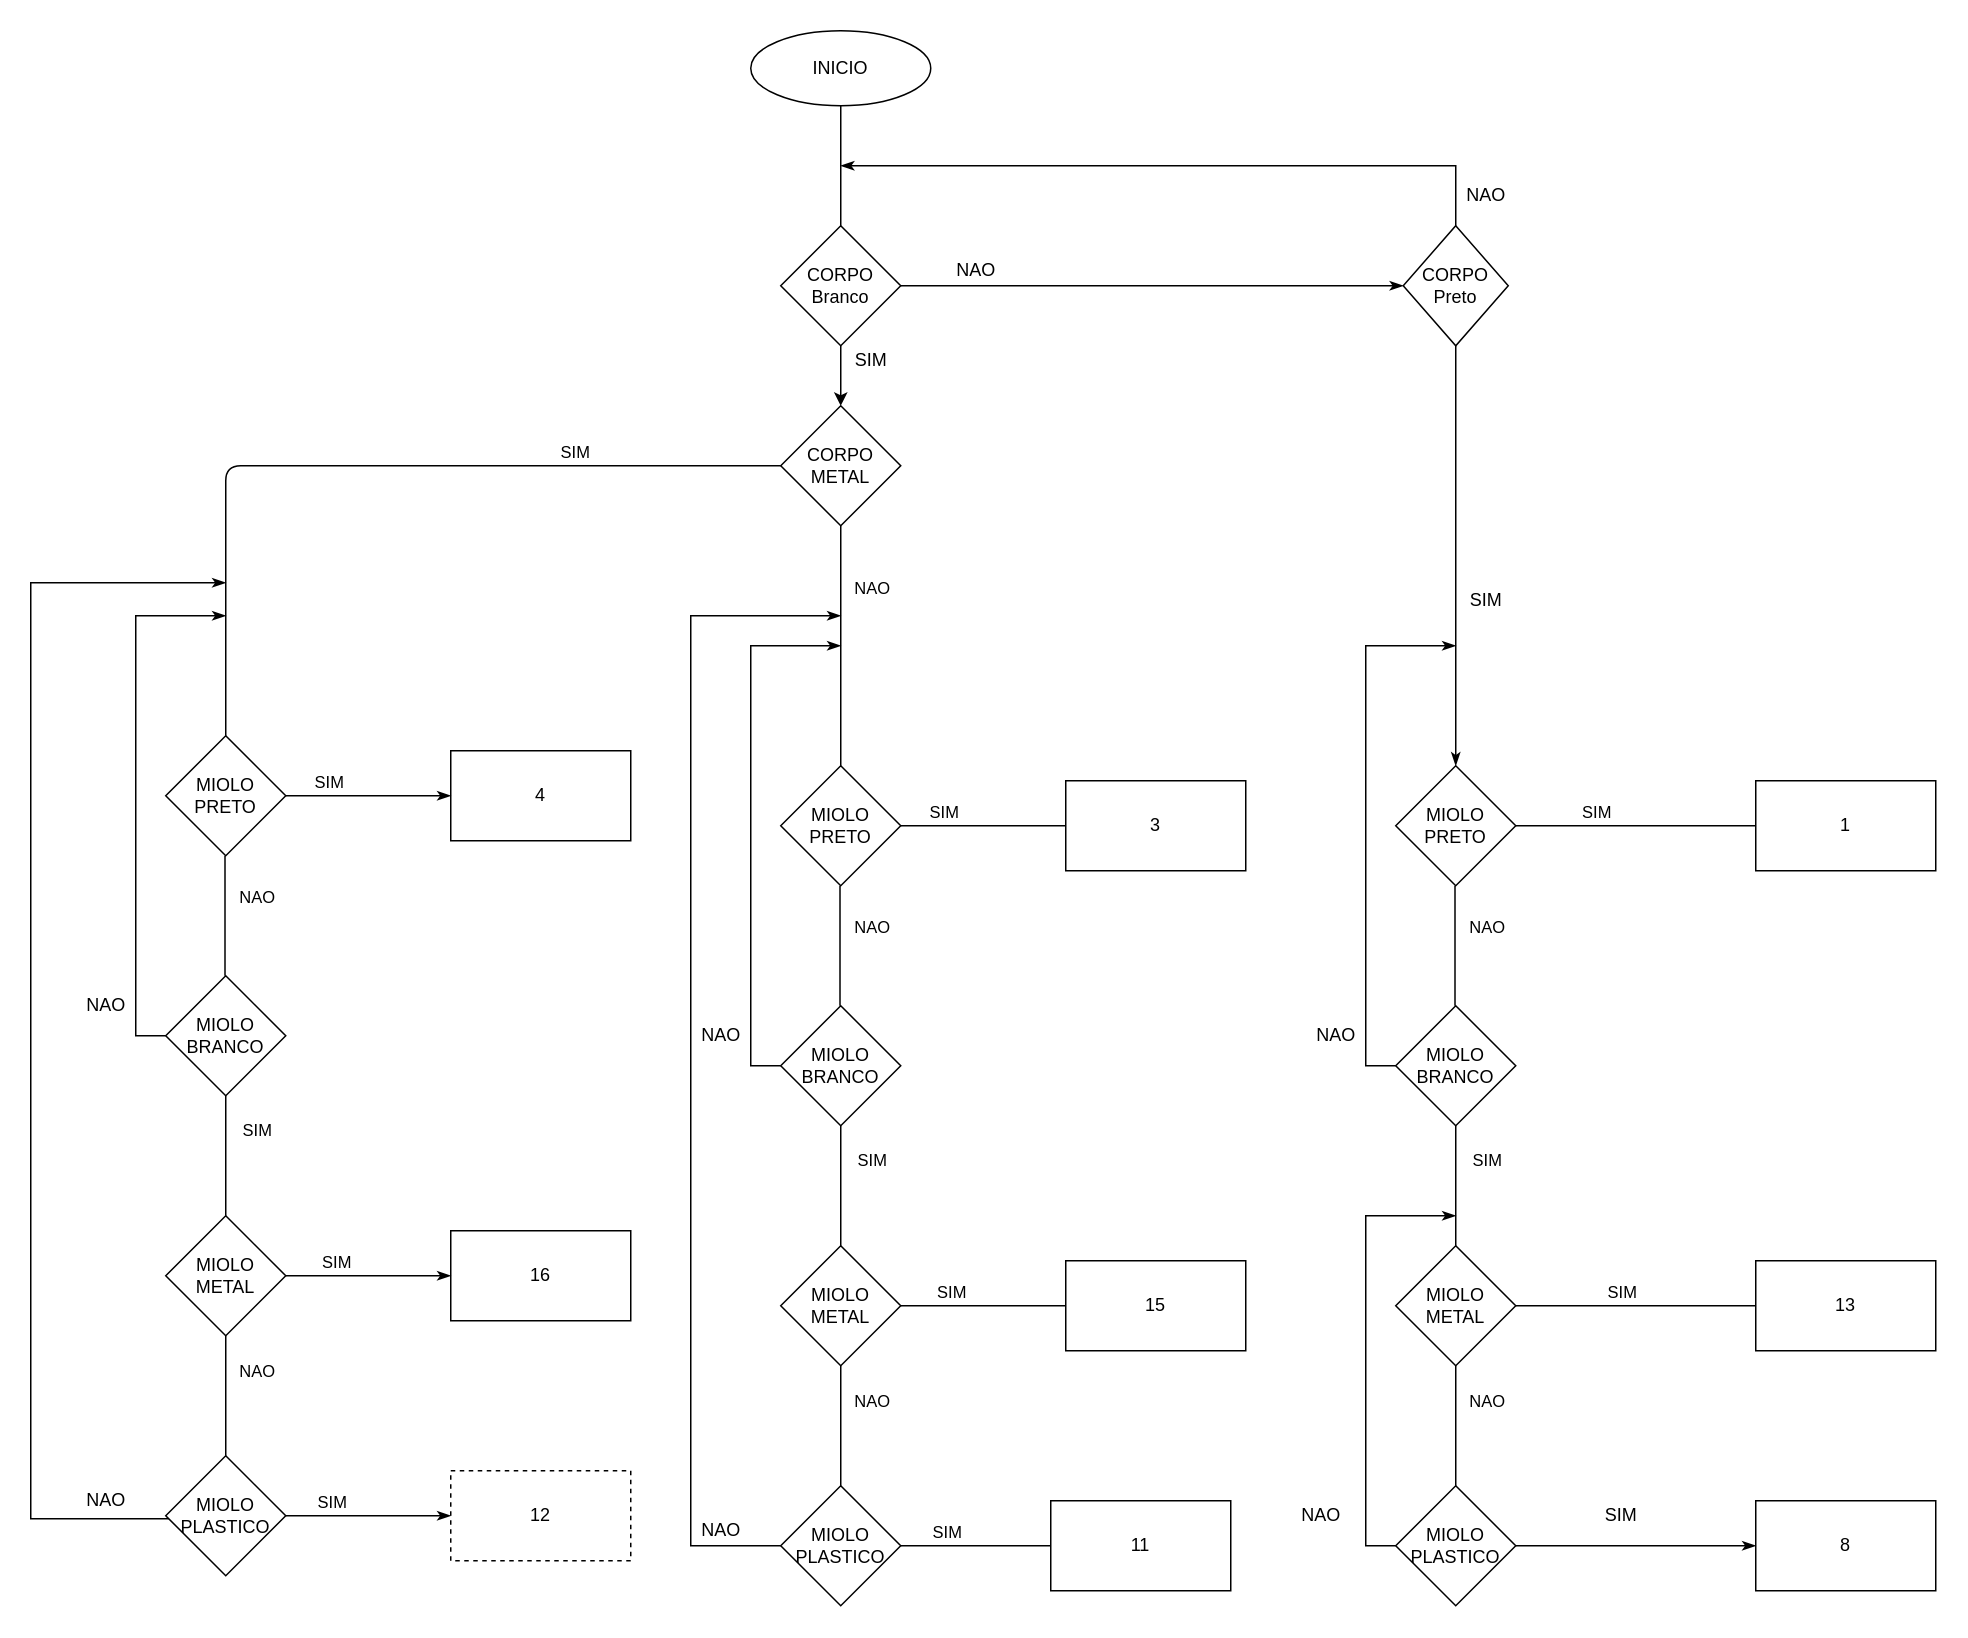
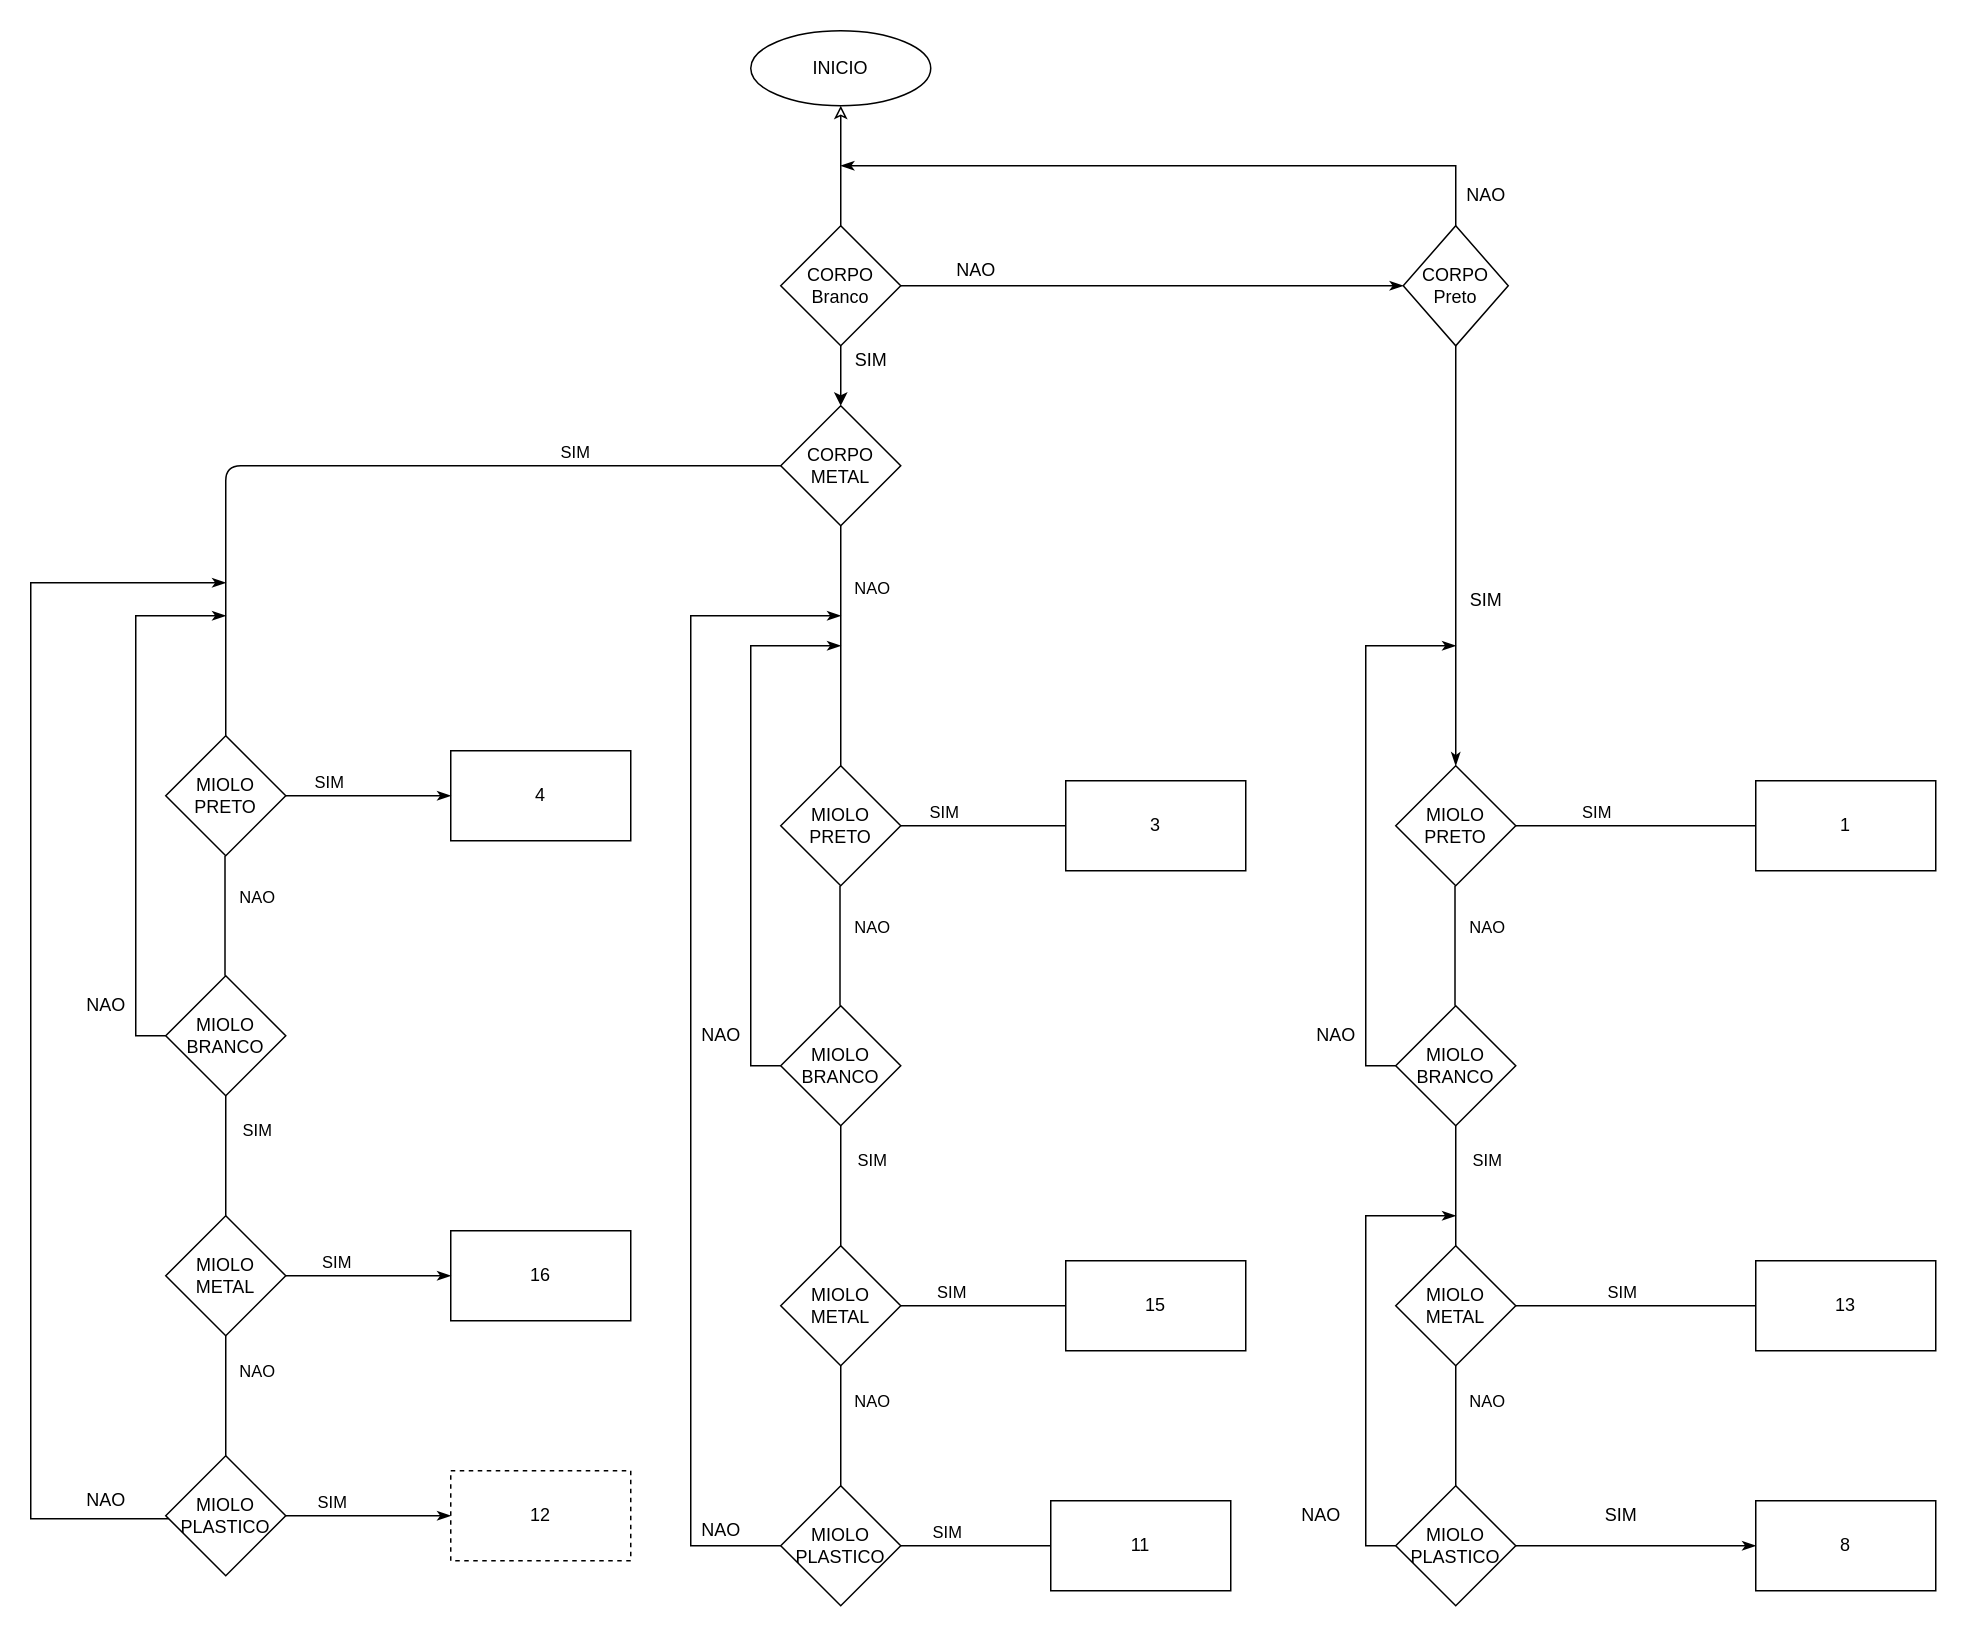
edge "INICIO" -- "CORPO Branco": arrowhead none -> classic
